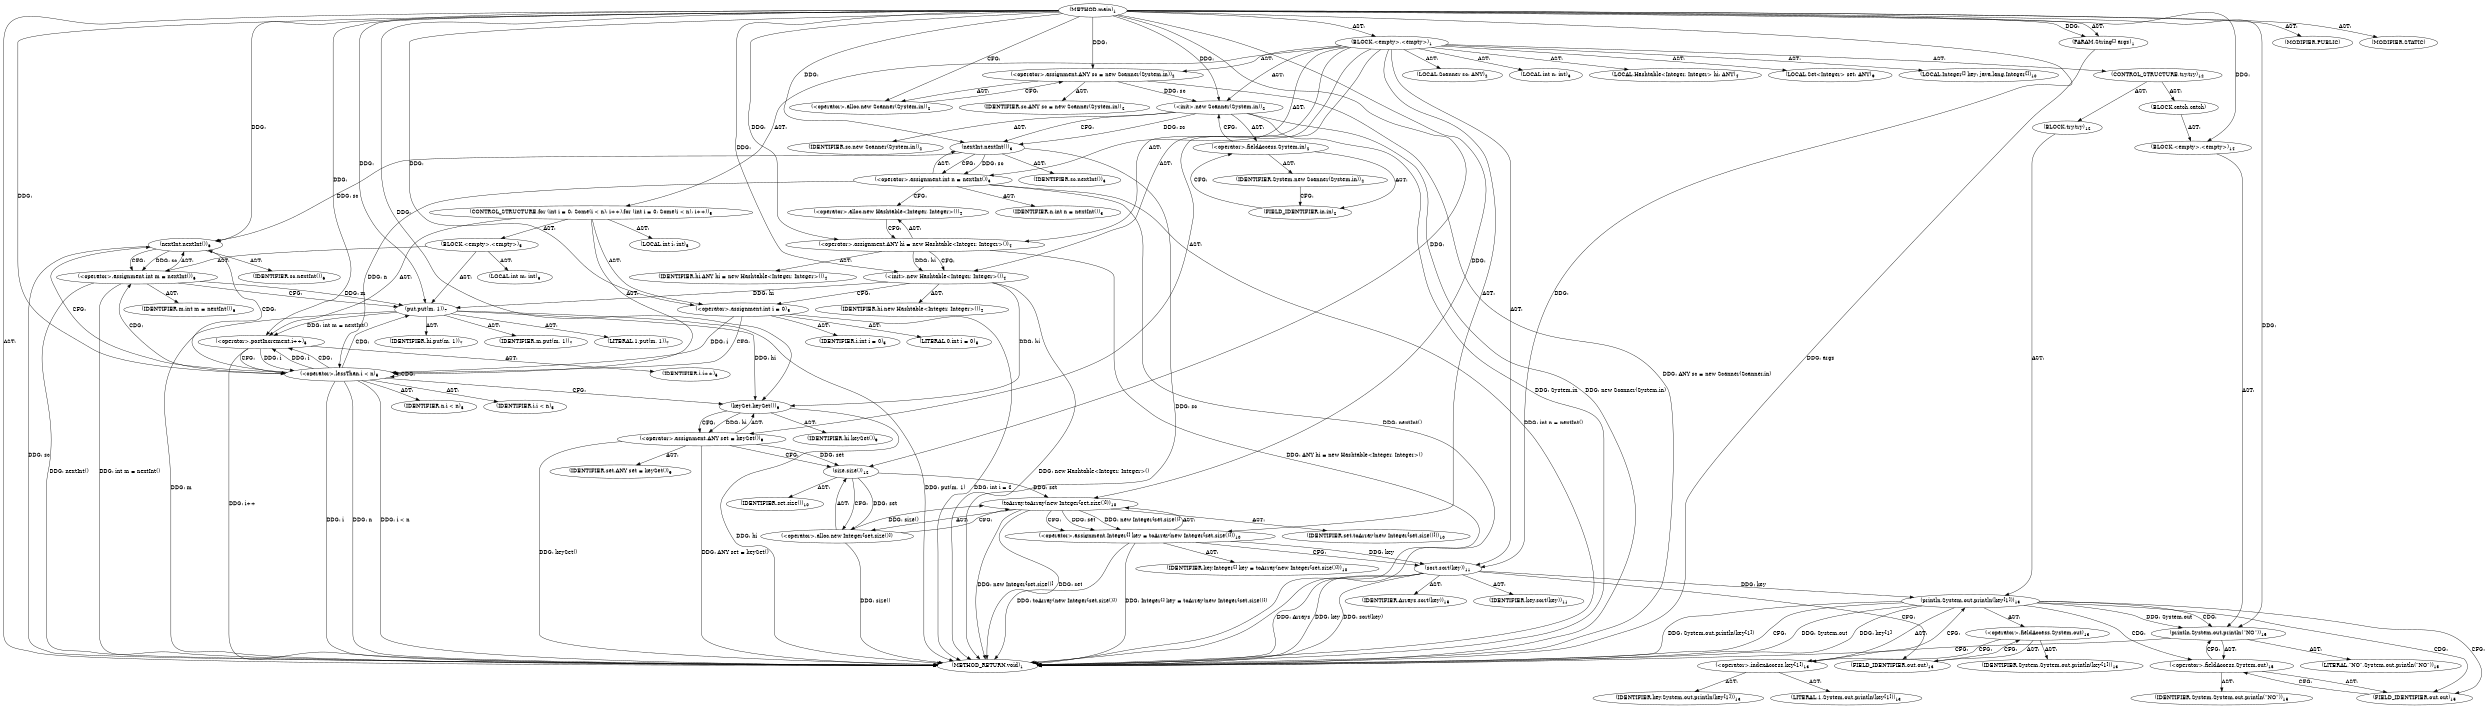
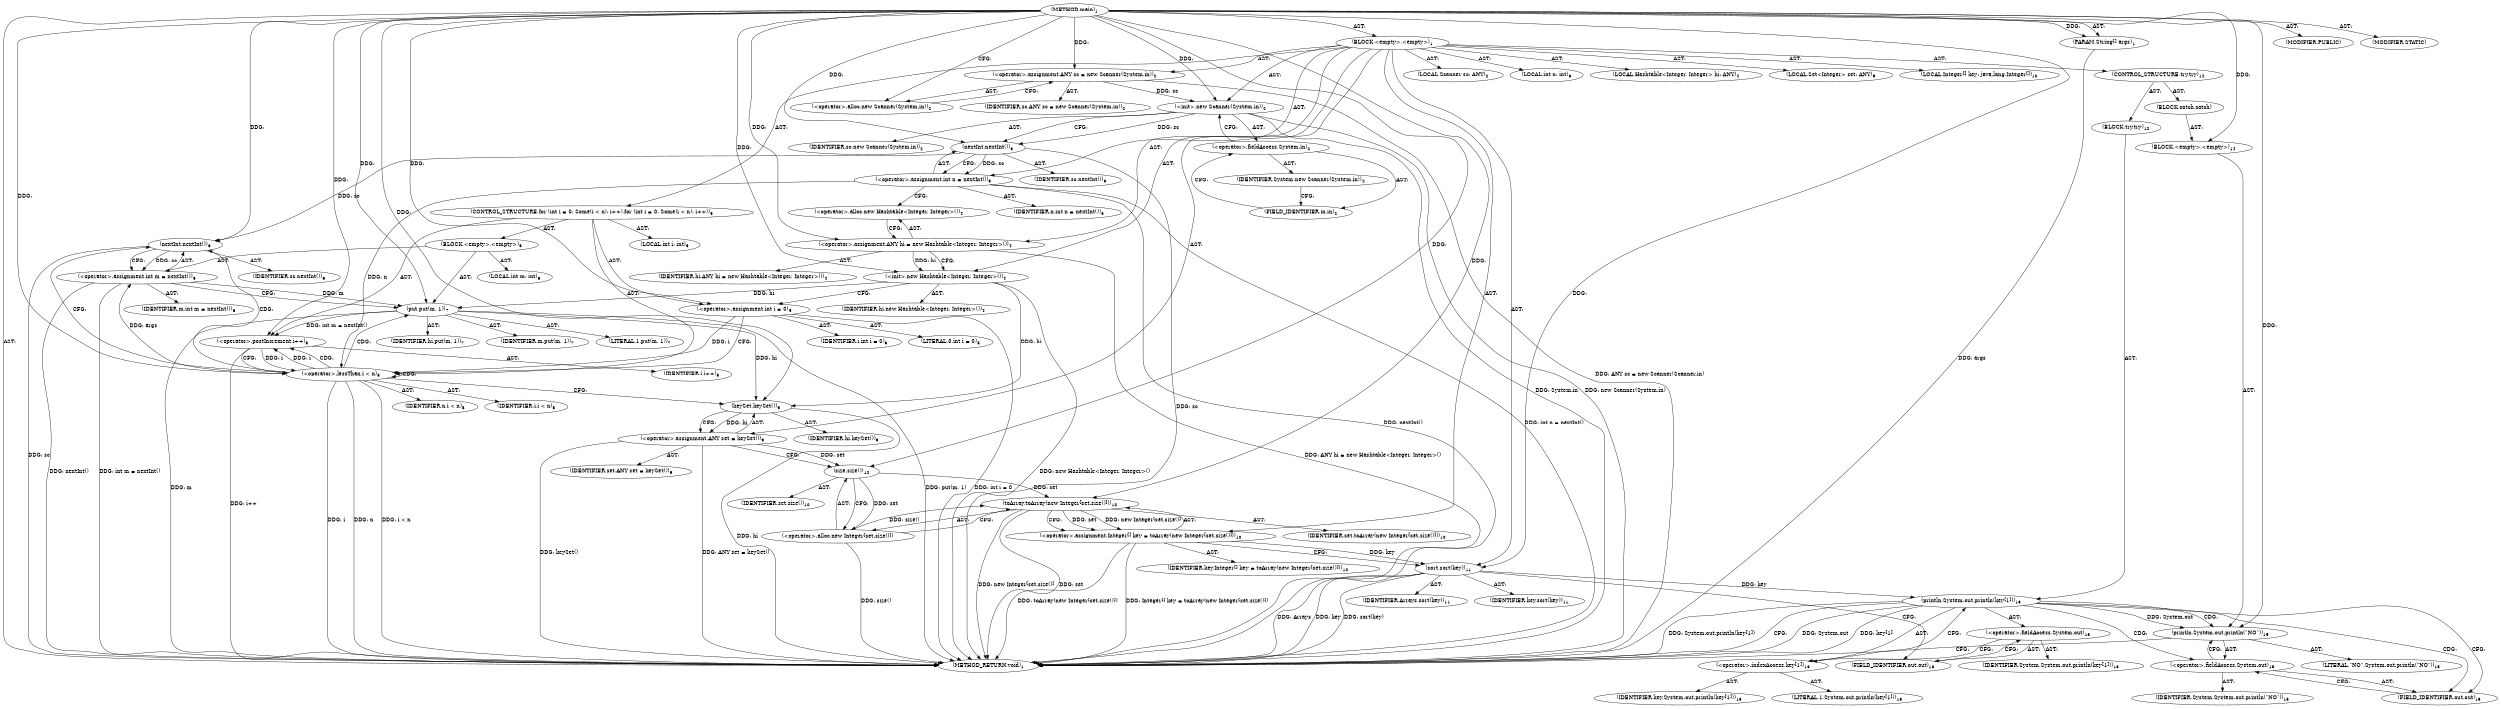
edge "(<operator>.lessThan,i < n)" -> "(<operator>.assignment,int m = nextInt())": label "CDG: " -> "DDG: args"
node "(IDENTIFIER,Arrays,sort(key))": text "15" -> "11"
